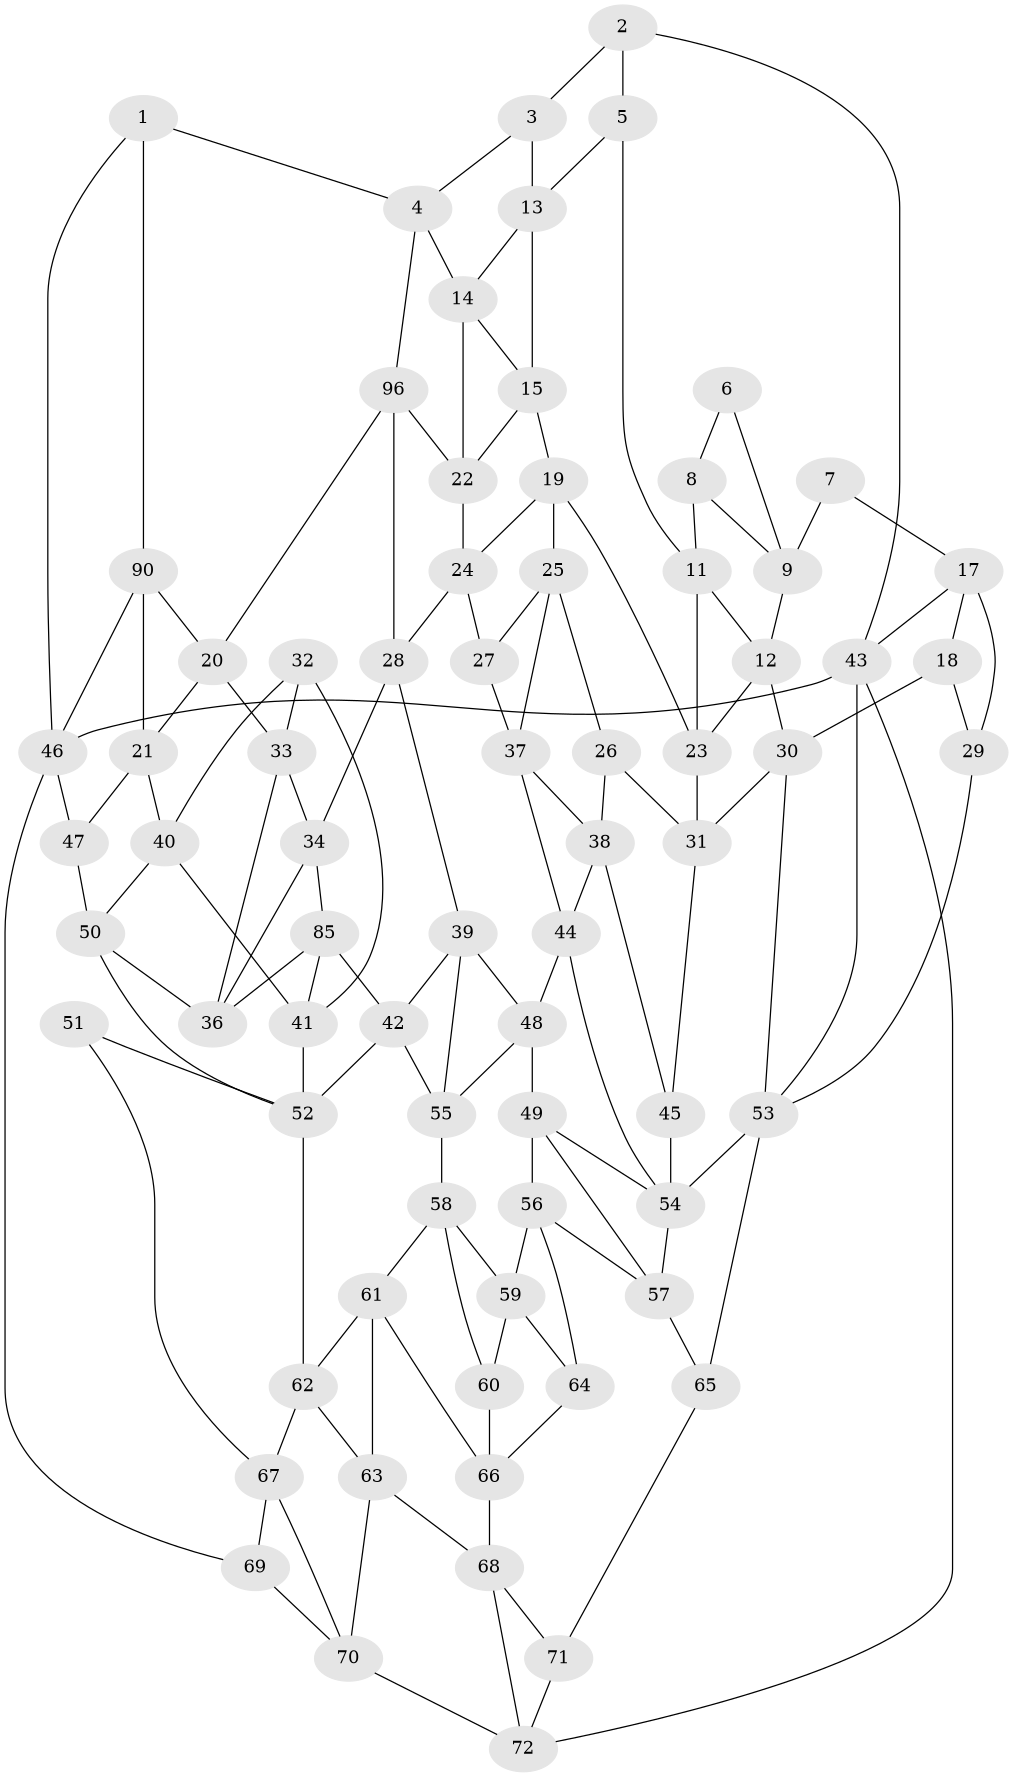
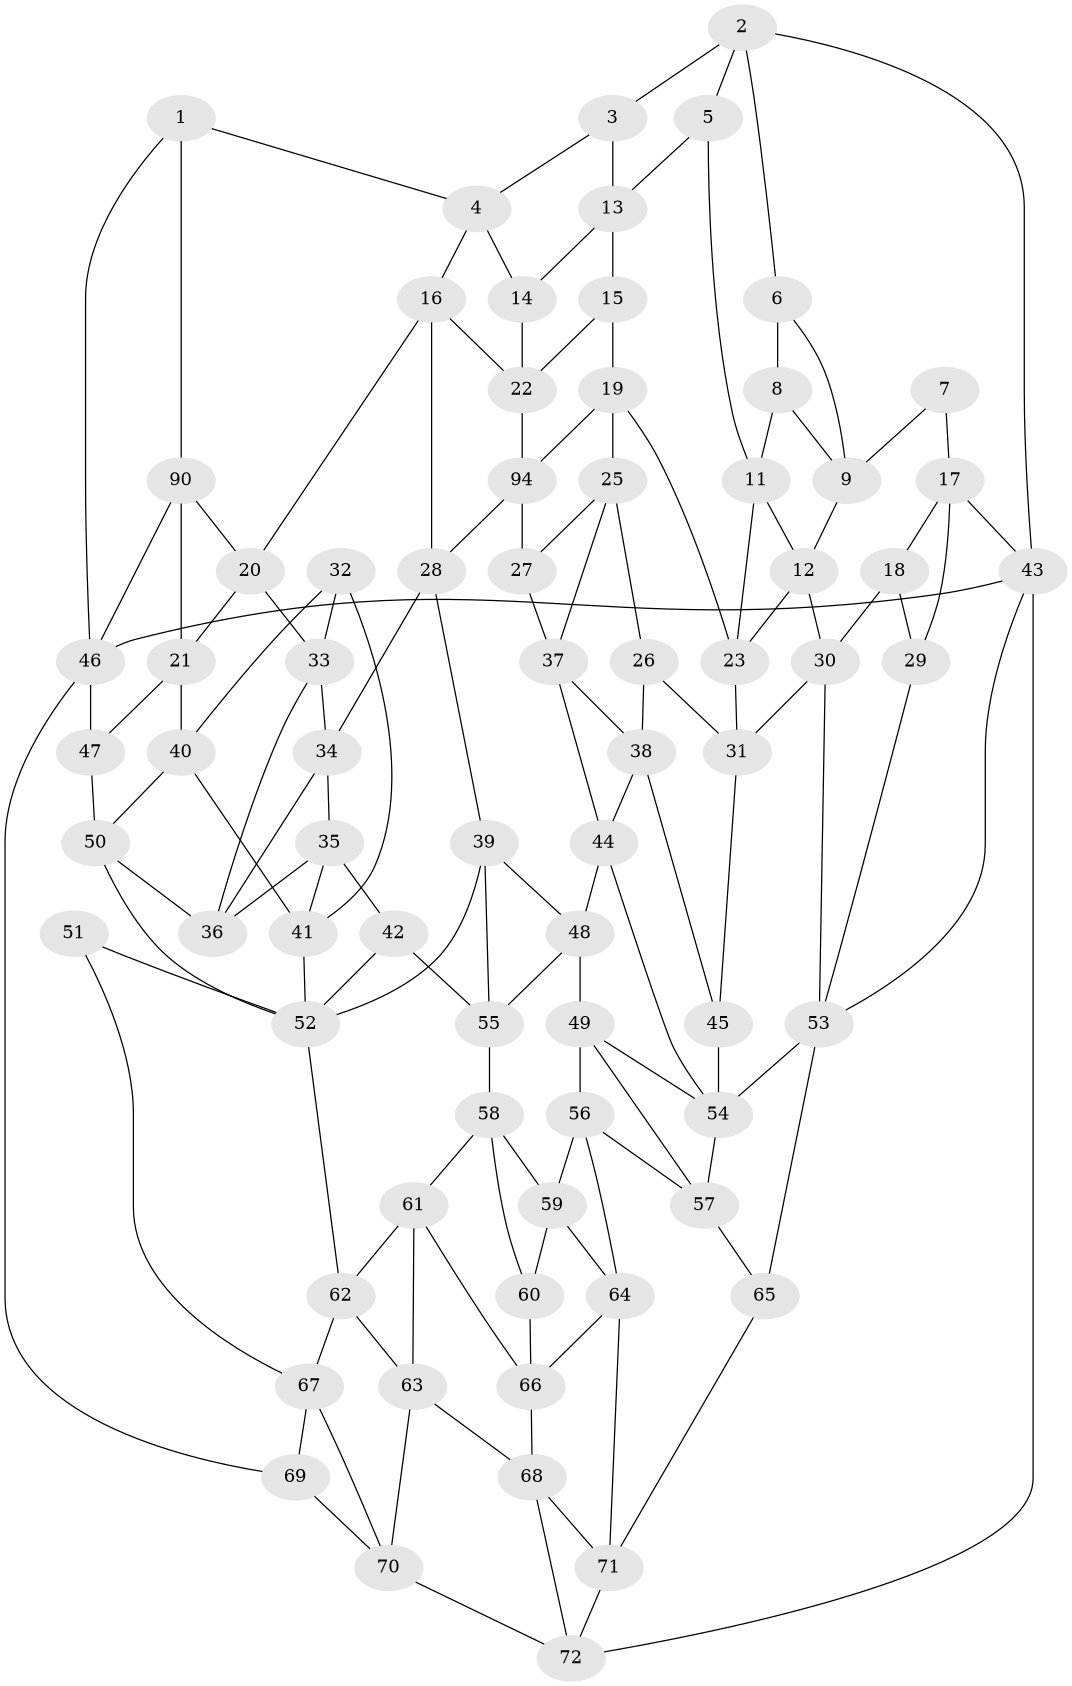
edge "2" -- "6": added
edge "14" -- "15": removed
node "96": label "96" -> "16"
node "24": label "24" -> "94"
node "85": label "85" -> "35"
edge "39" -- "42": now "39" -- "52"
edge "64" -- "71": added
